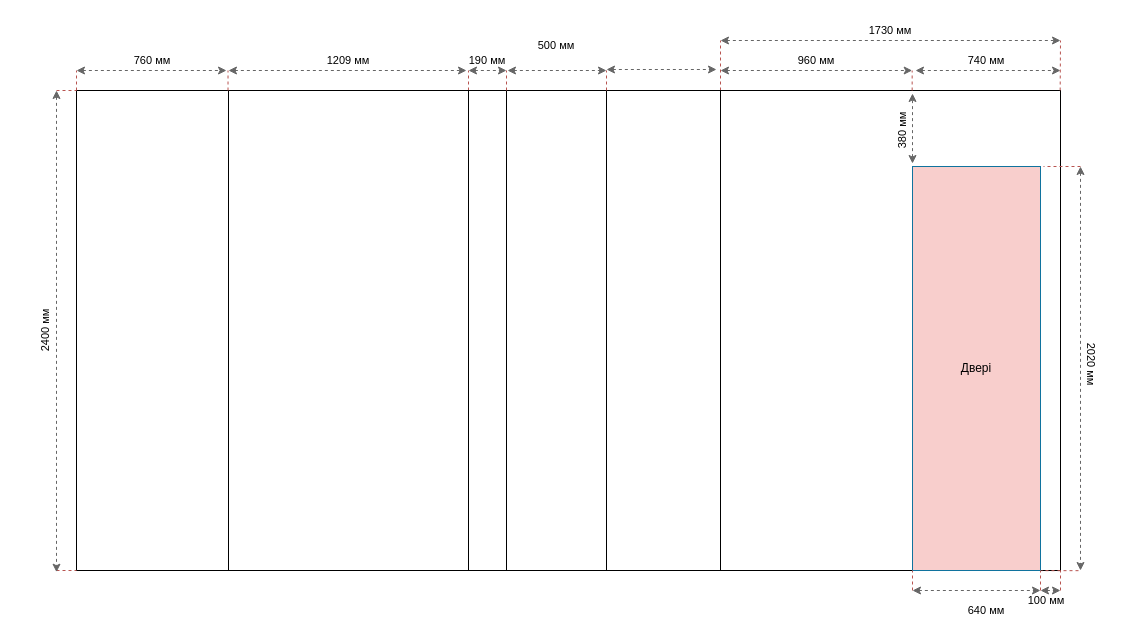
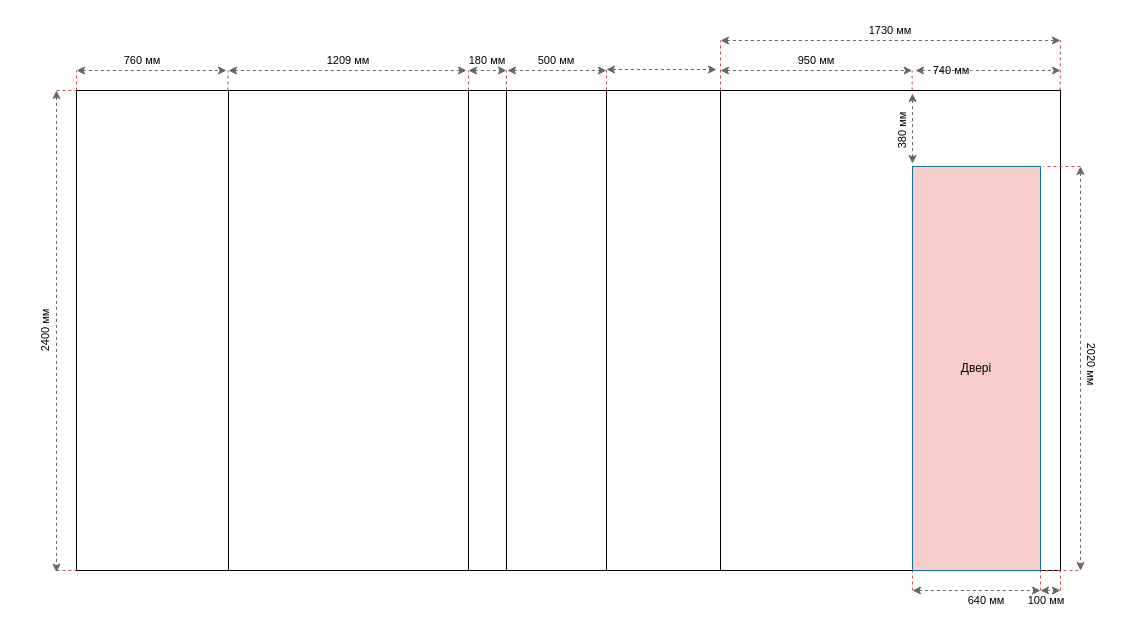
node "500 мм": moved (557, 46) -> (557, 61)
node "760 мм": moved (153, 61) -> (143, 61)
node "190 мм": label "190 мм" -> "180 мм"
node "960 мм": label "960 мм" -> "950 мм"
node "740 мм": moved (987, 61) -> (952, 71)
node "640 мм": moved (987, 611) -> (987, 601)
